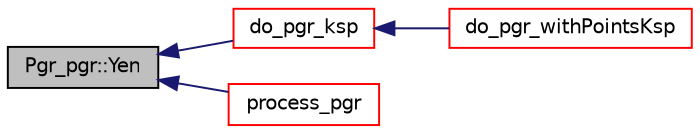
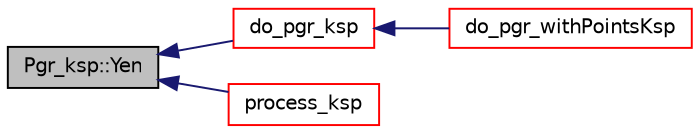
node "Pgr_pgr::Yen": label "Pgr_pgr::Yen" -> "Pgr_ksp::Yen"
node "process_pgr": label "process_pgr" -> "process_ksp"
